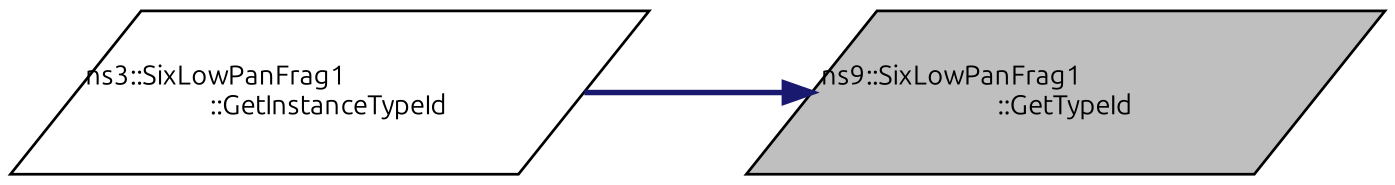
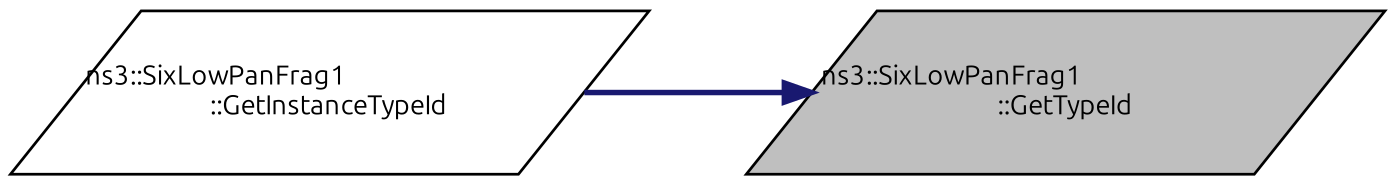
node "ns9::SixLowPanFrag1 ::GetTypeId": label "ns9::SixLowPanFrag1 ::GetTypeId" -> "ns3::SixLowPanFrag1 ::GetTypeId"
